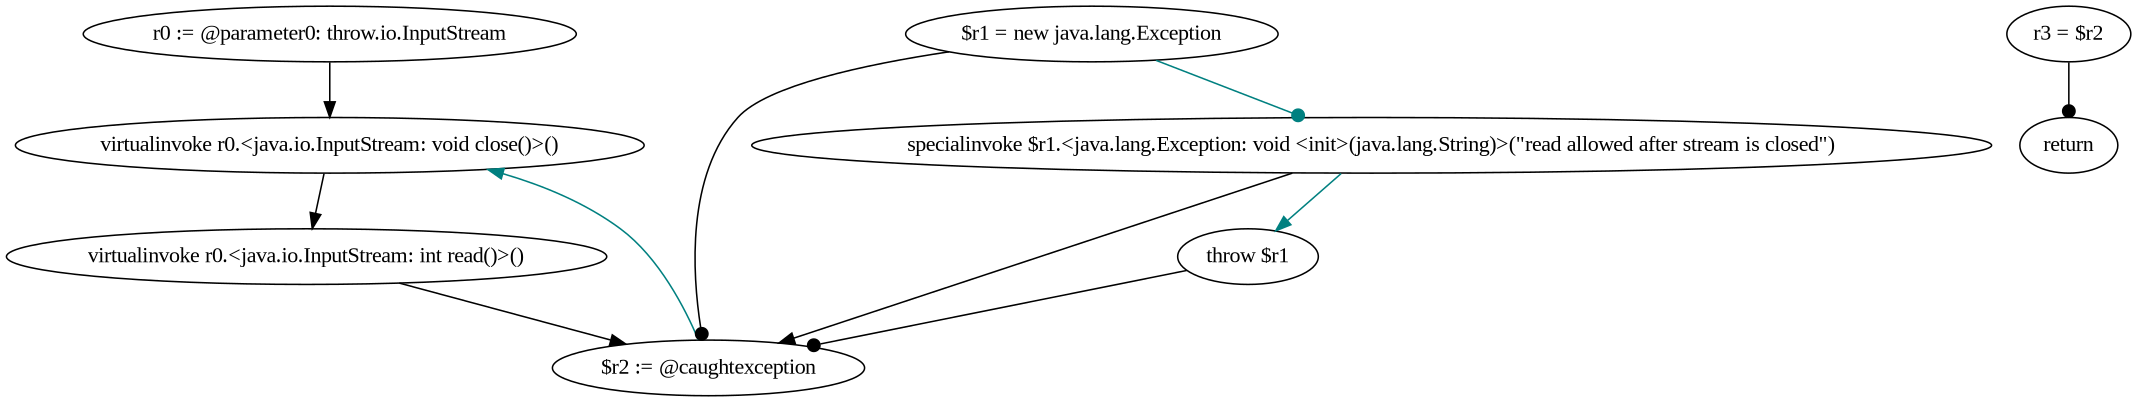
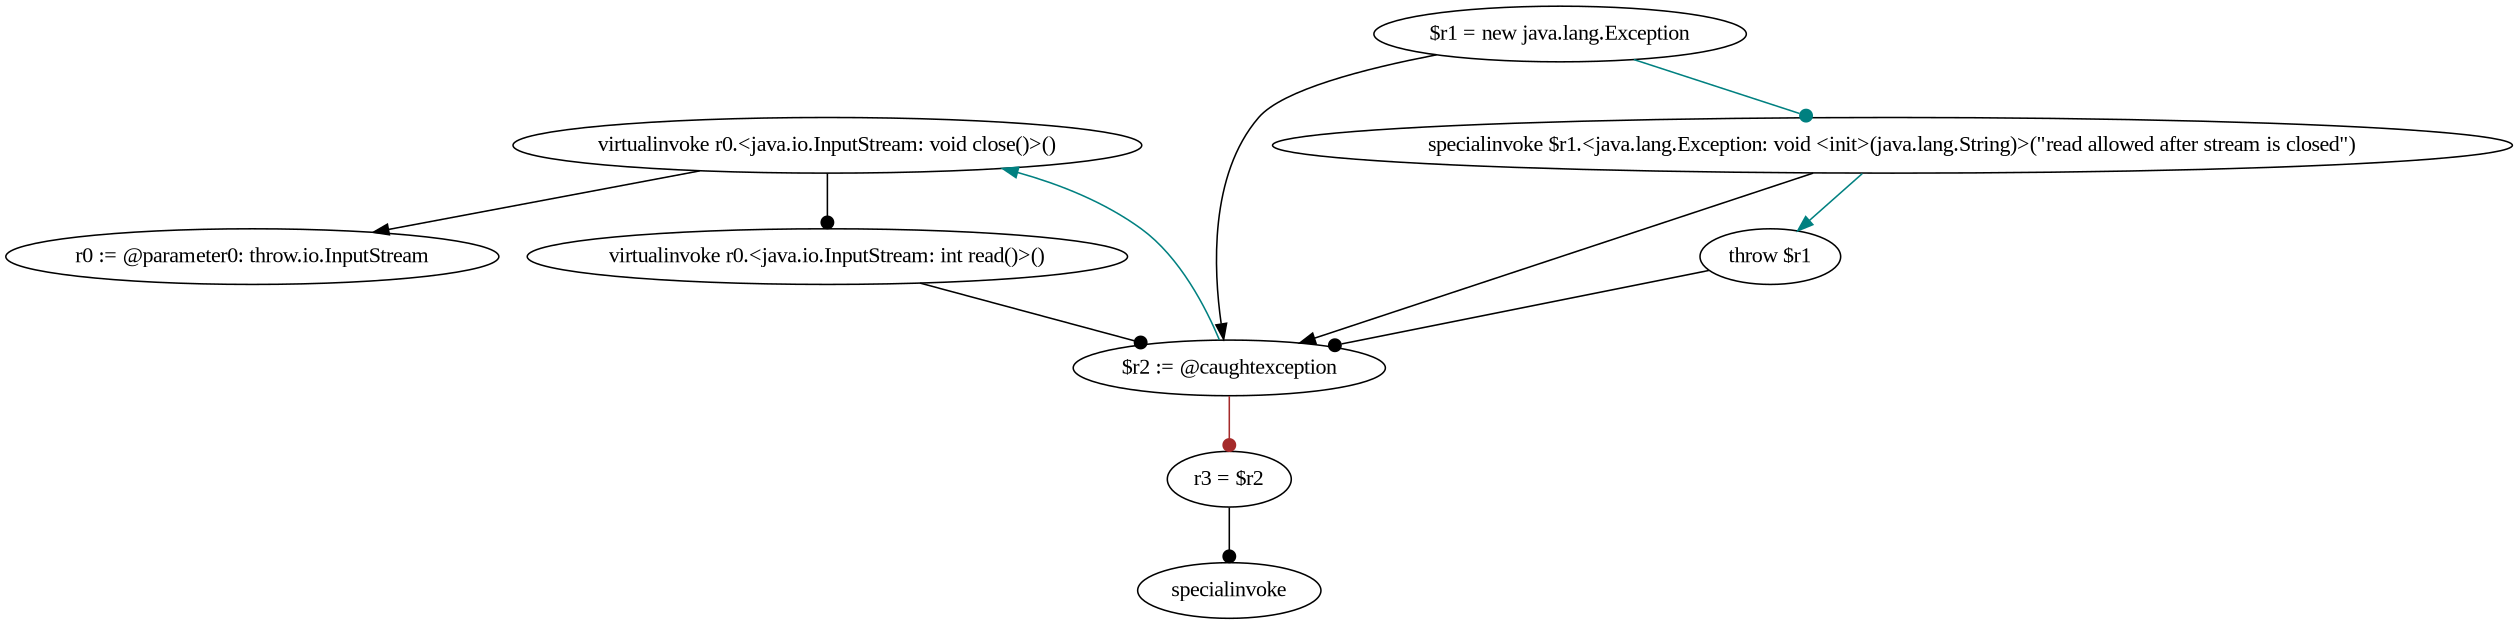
edge "r0 := @parameter0: throw.io.InputStream" -> "virtualinvoke r0.<java.io.InputStream: void close()>()": reversed
edge "$r1 = new java.lang.Exception" -> "$r2 := @caughtexception": arrowhead dot -> normal
node "return": label "return" -> "specialinvoke"
edge "virtualinvoke r0.<java.io.InputStream: void close()>()" -> "virtualinvoke r0.<java.io.InputStream: int read()>()": arrowhead normal -> dot
edge "virtualinvoke r0.<java.io.InputStream: int read()>()" -> "$r2 := @caughtexception": arrowhead normal -> dot
edge "$r2 := @caughtexception" -> "r3 = $r2": added
